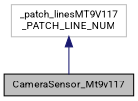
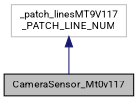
node "CameraSensor_Mt9v117": label "CameraSensor_Mt9v117" -> "CameraSensor_Mt0v117"
